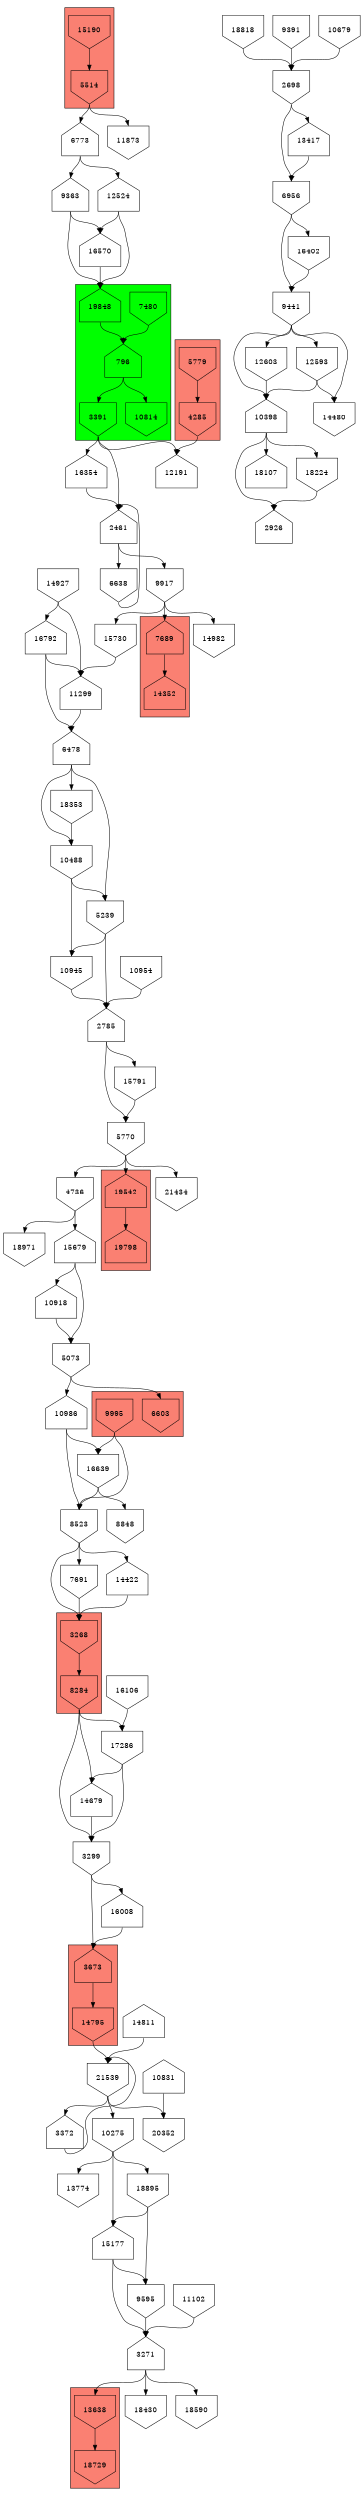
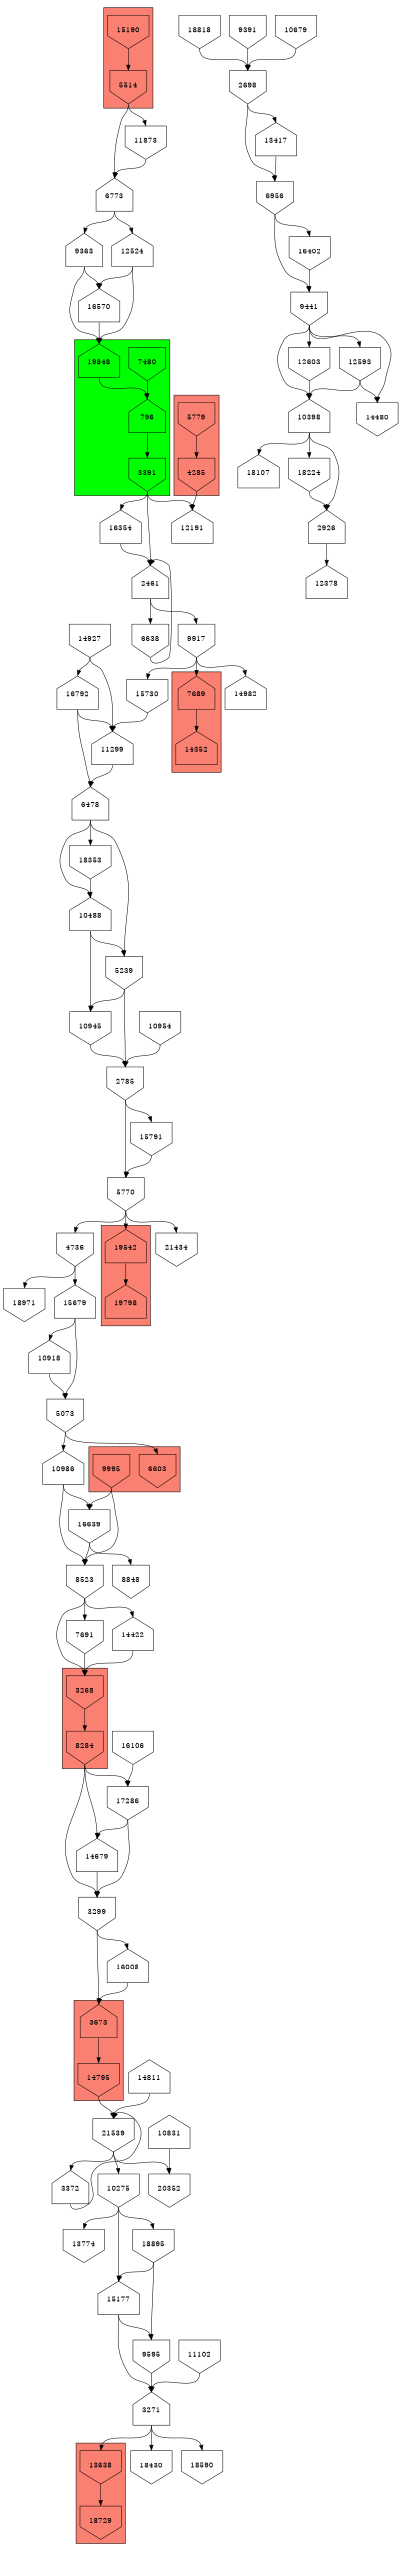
edge "11873" -> "6773": added
node "10814": removed
node "12378": added
node "14982": shape invhouse -> house
node "10488": shape invhouse -> house
node "2785": shape house -> invhouse
